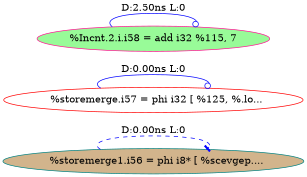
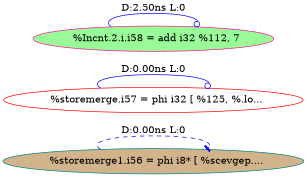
node "%Incnt.2.i.i58 = add i32 %115, 7": label "%Incnt.2.i.i58 = add i32 %115, 7" -> "%Incnt.2.i.i58 = add i32 %112, 7"
